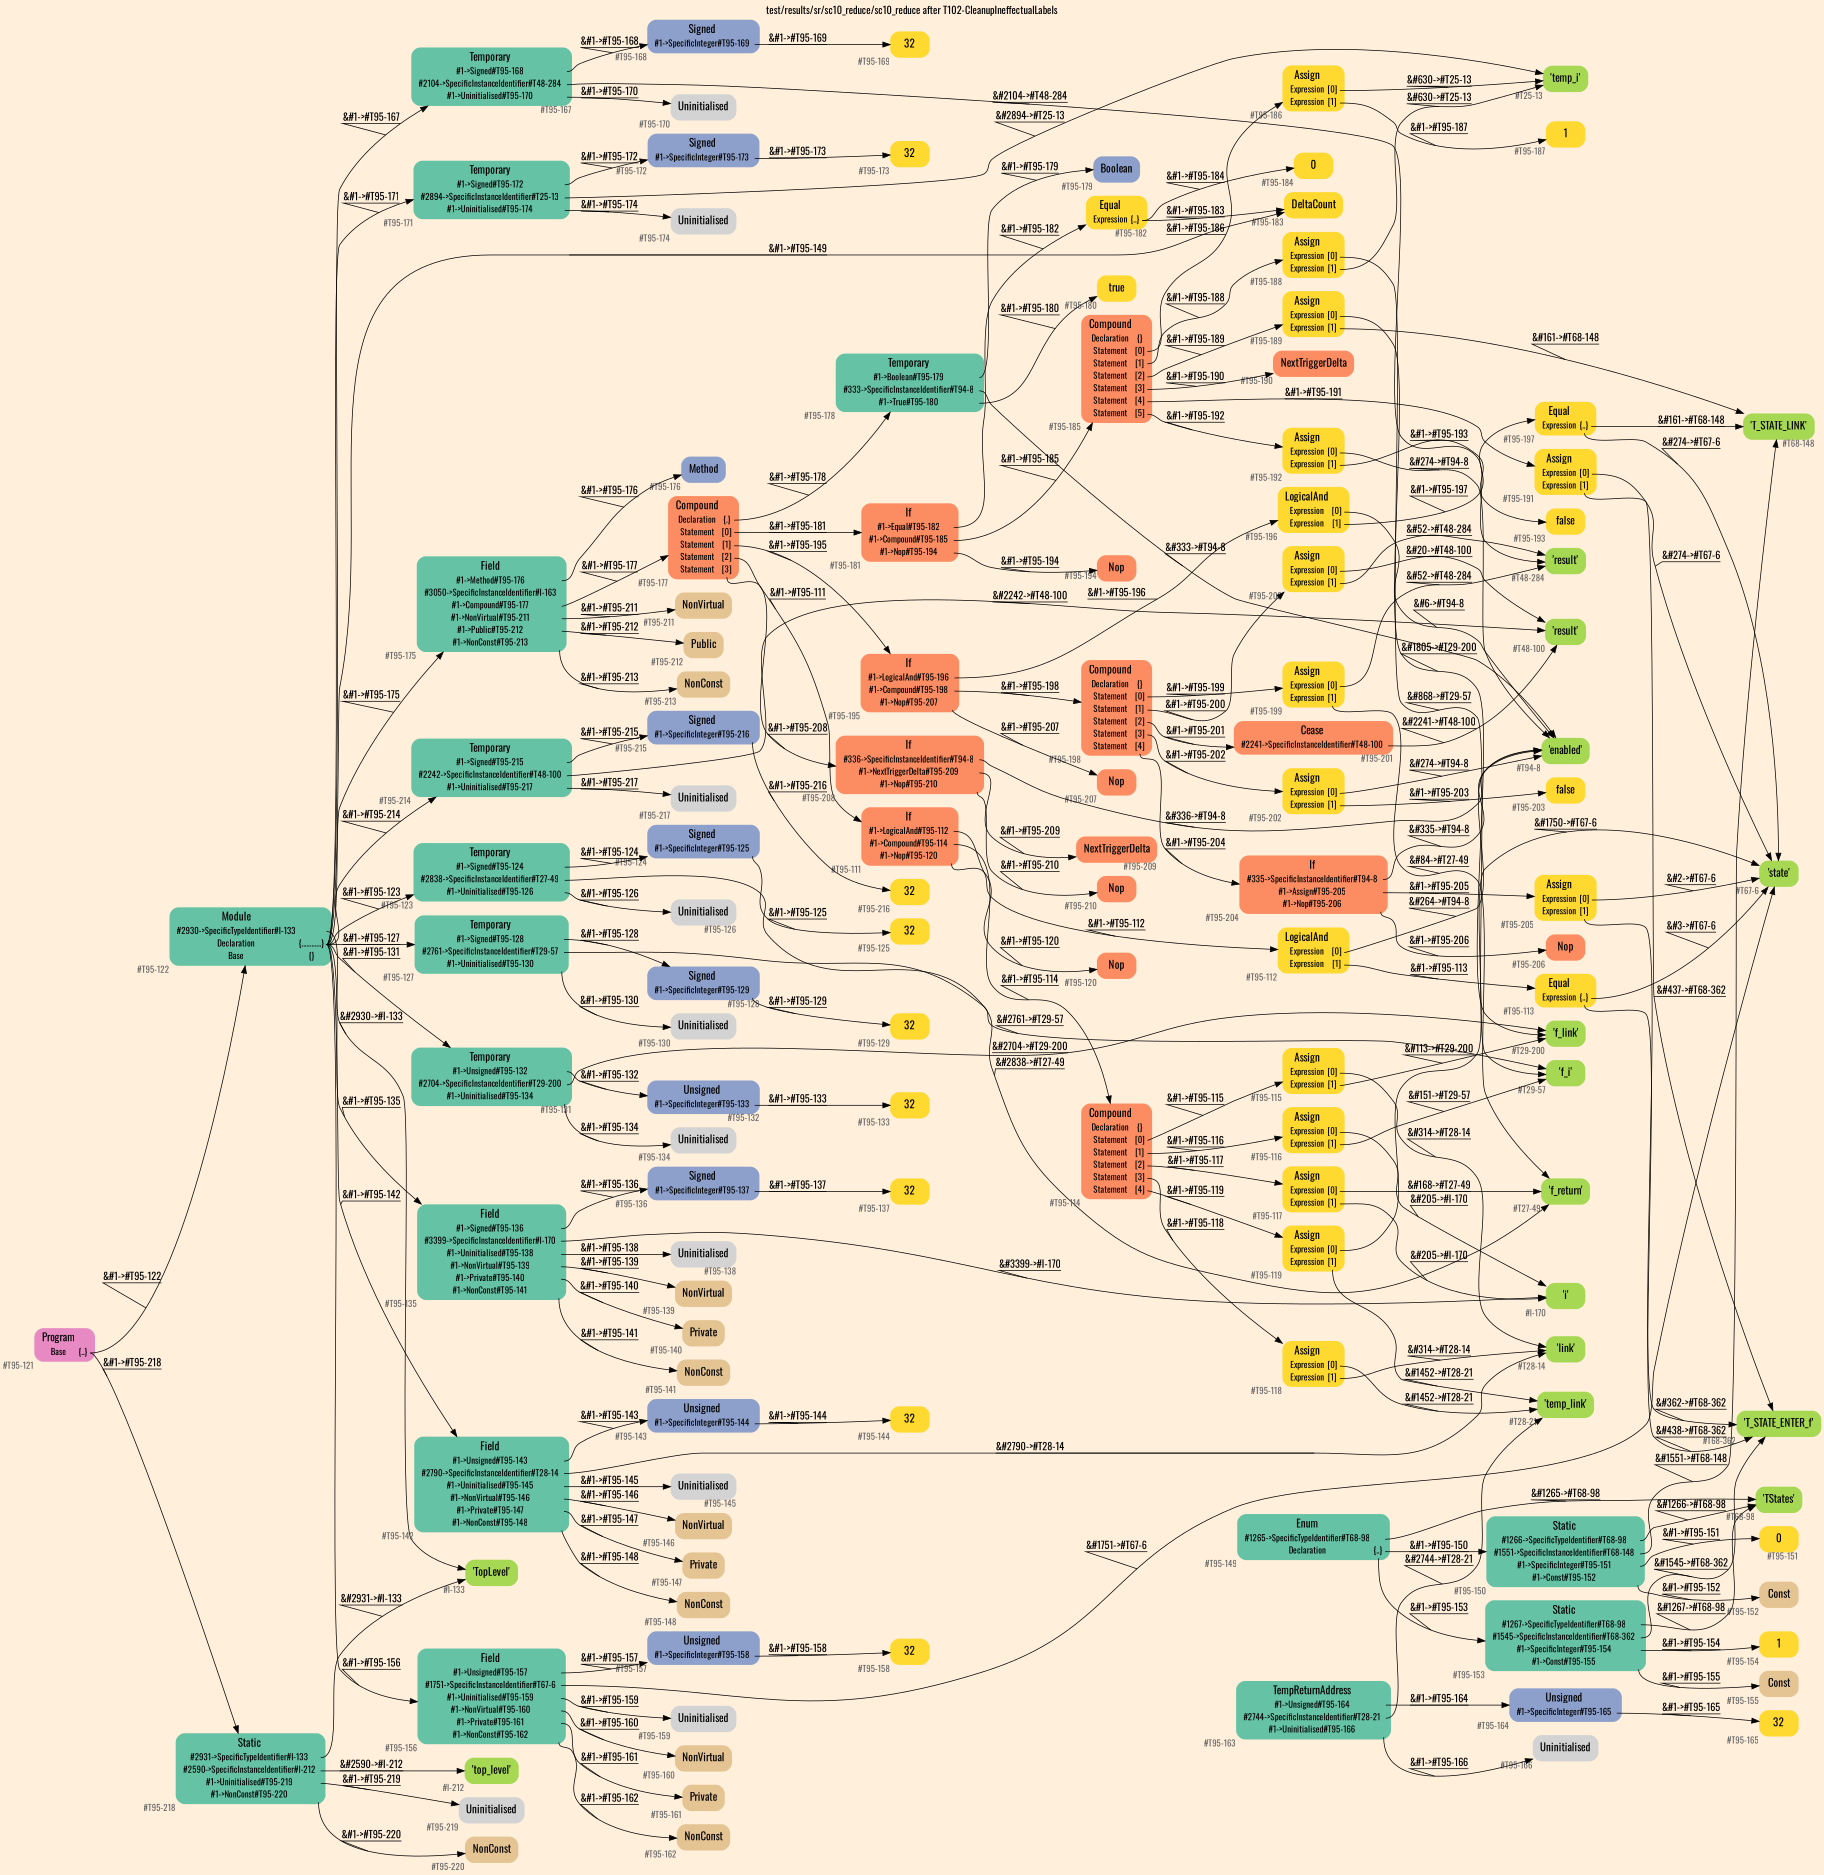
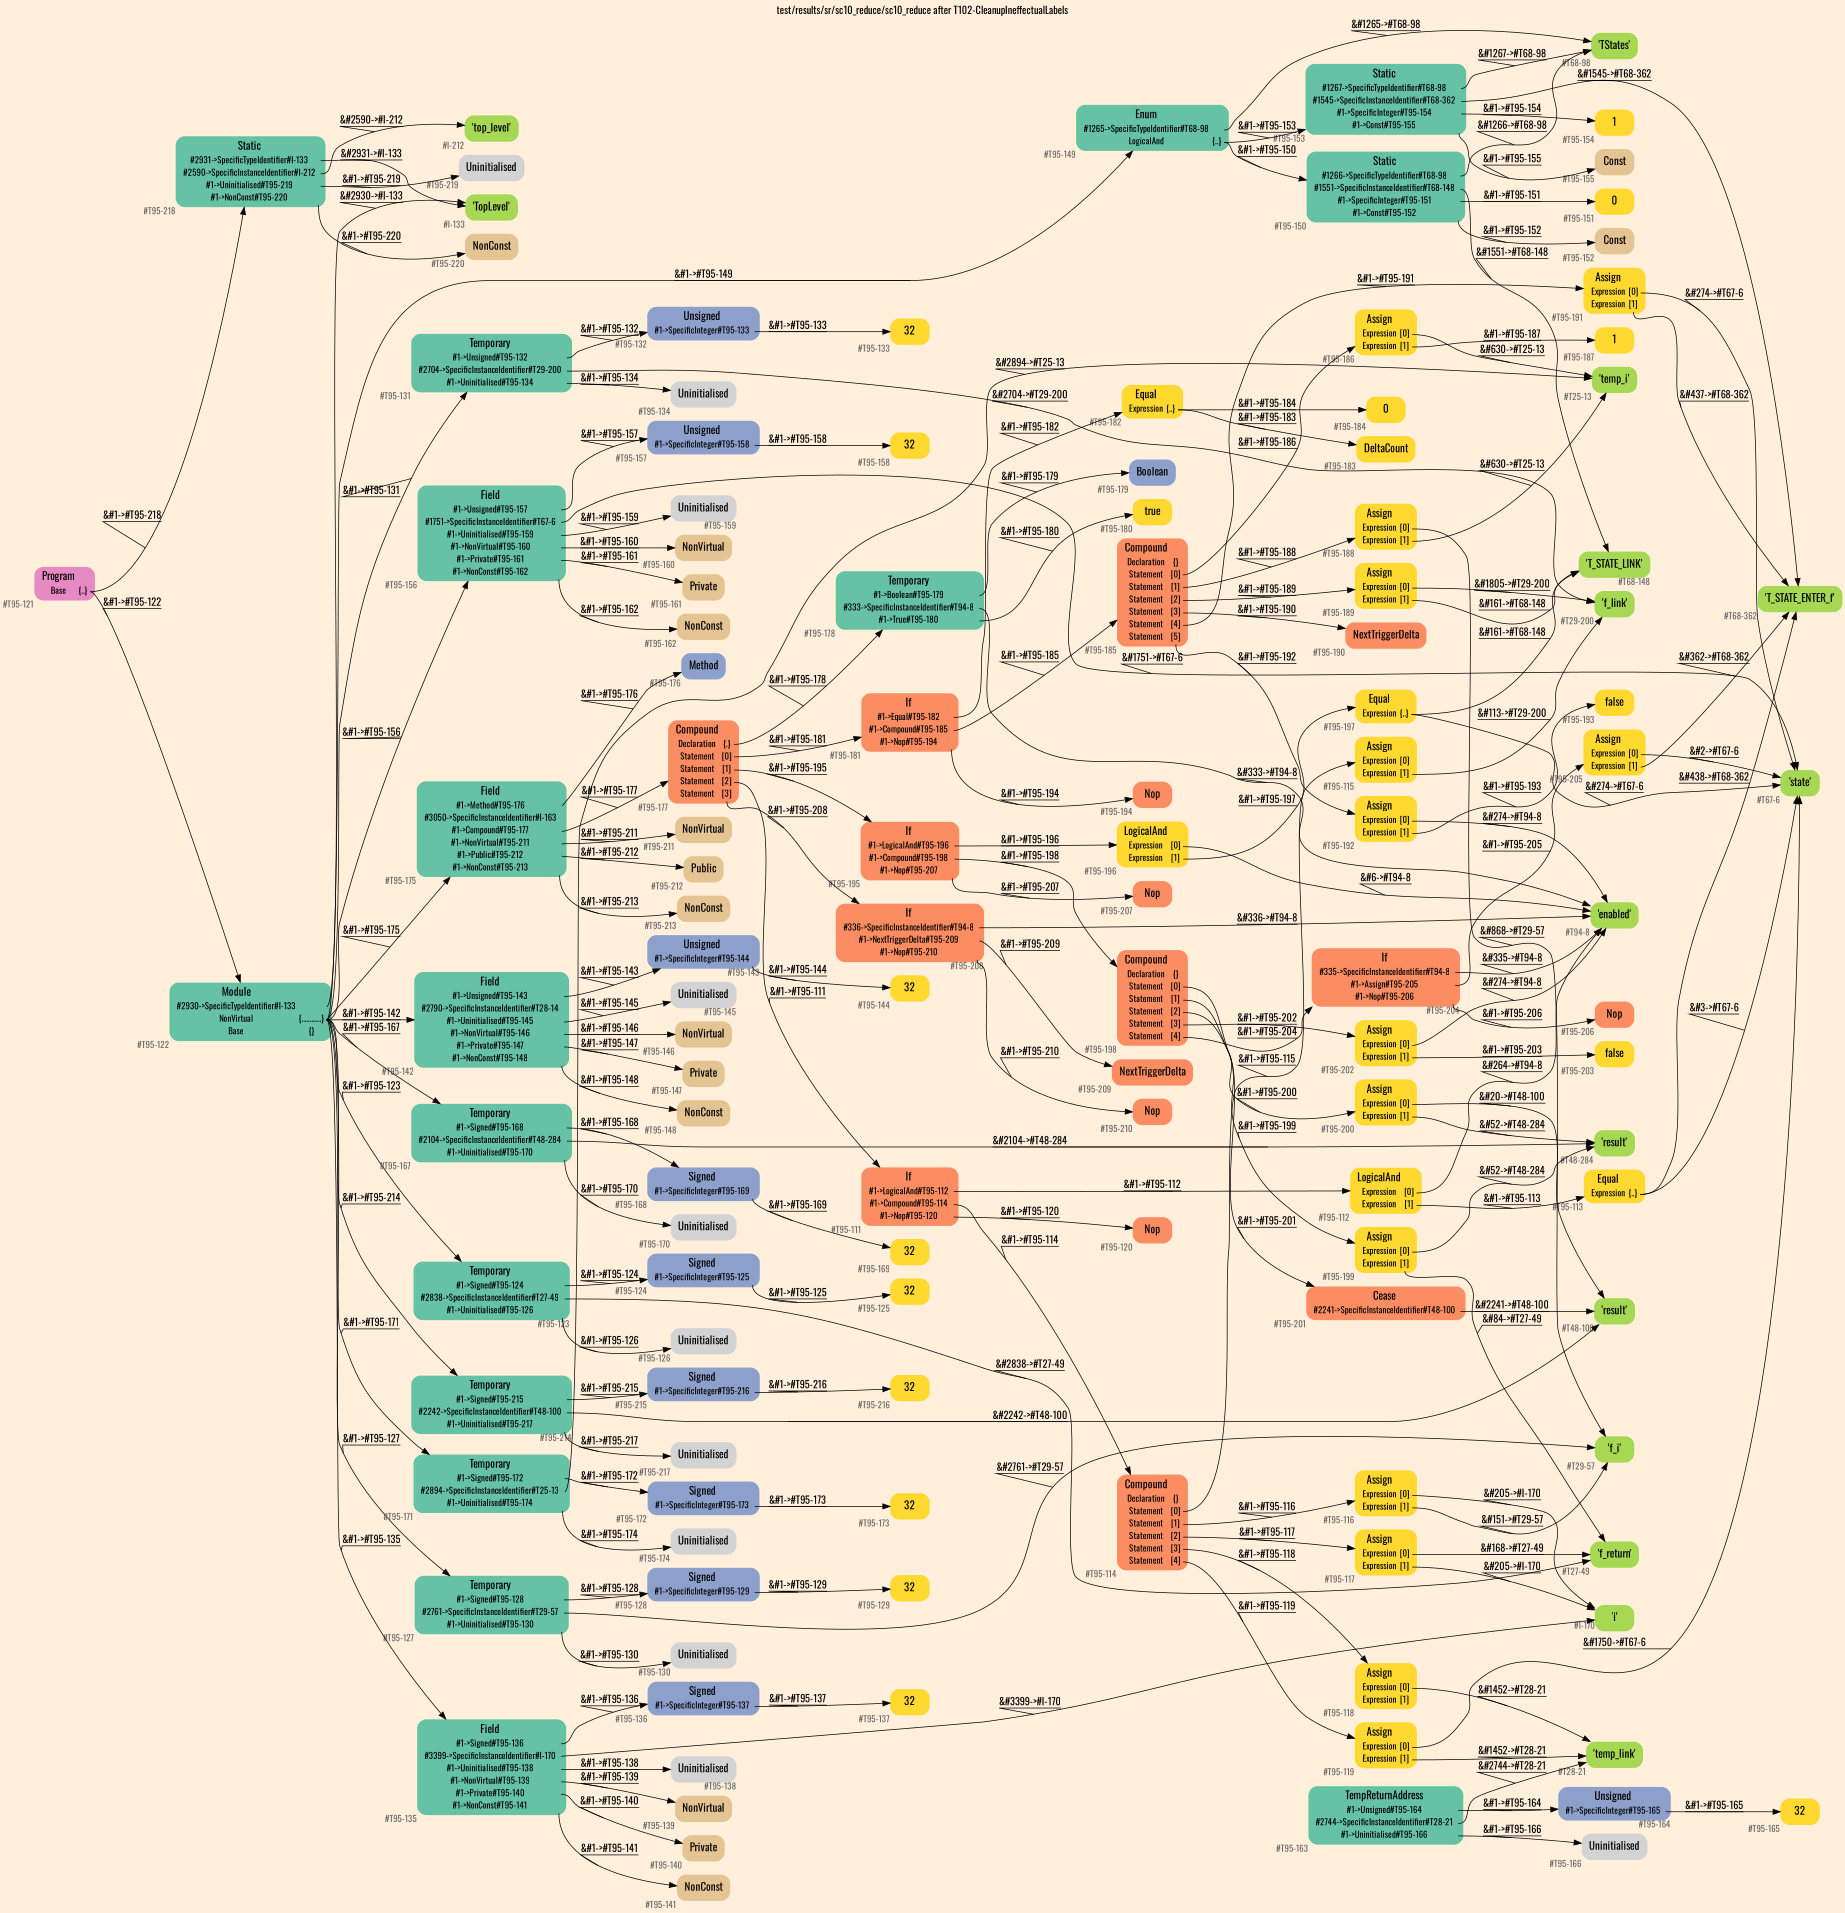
edge "Module" -> "DeltaCount": now "Module" -> "Enum"
node "Module": text "Declaration" -> "NonVirtual"
node "'link'": removed
node "Enum": text "Declaration" -> "LogicalAnd"
